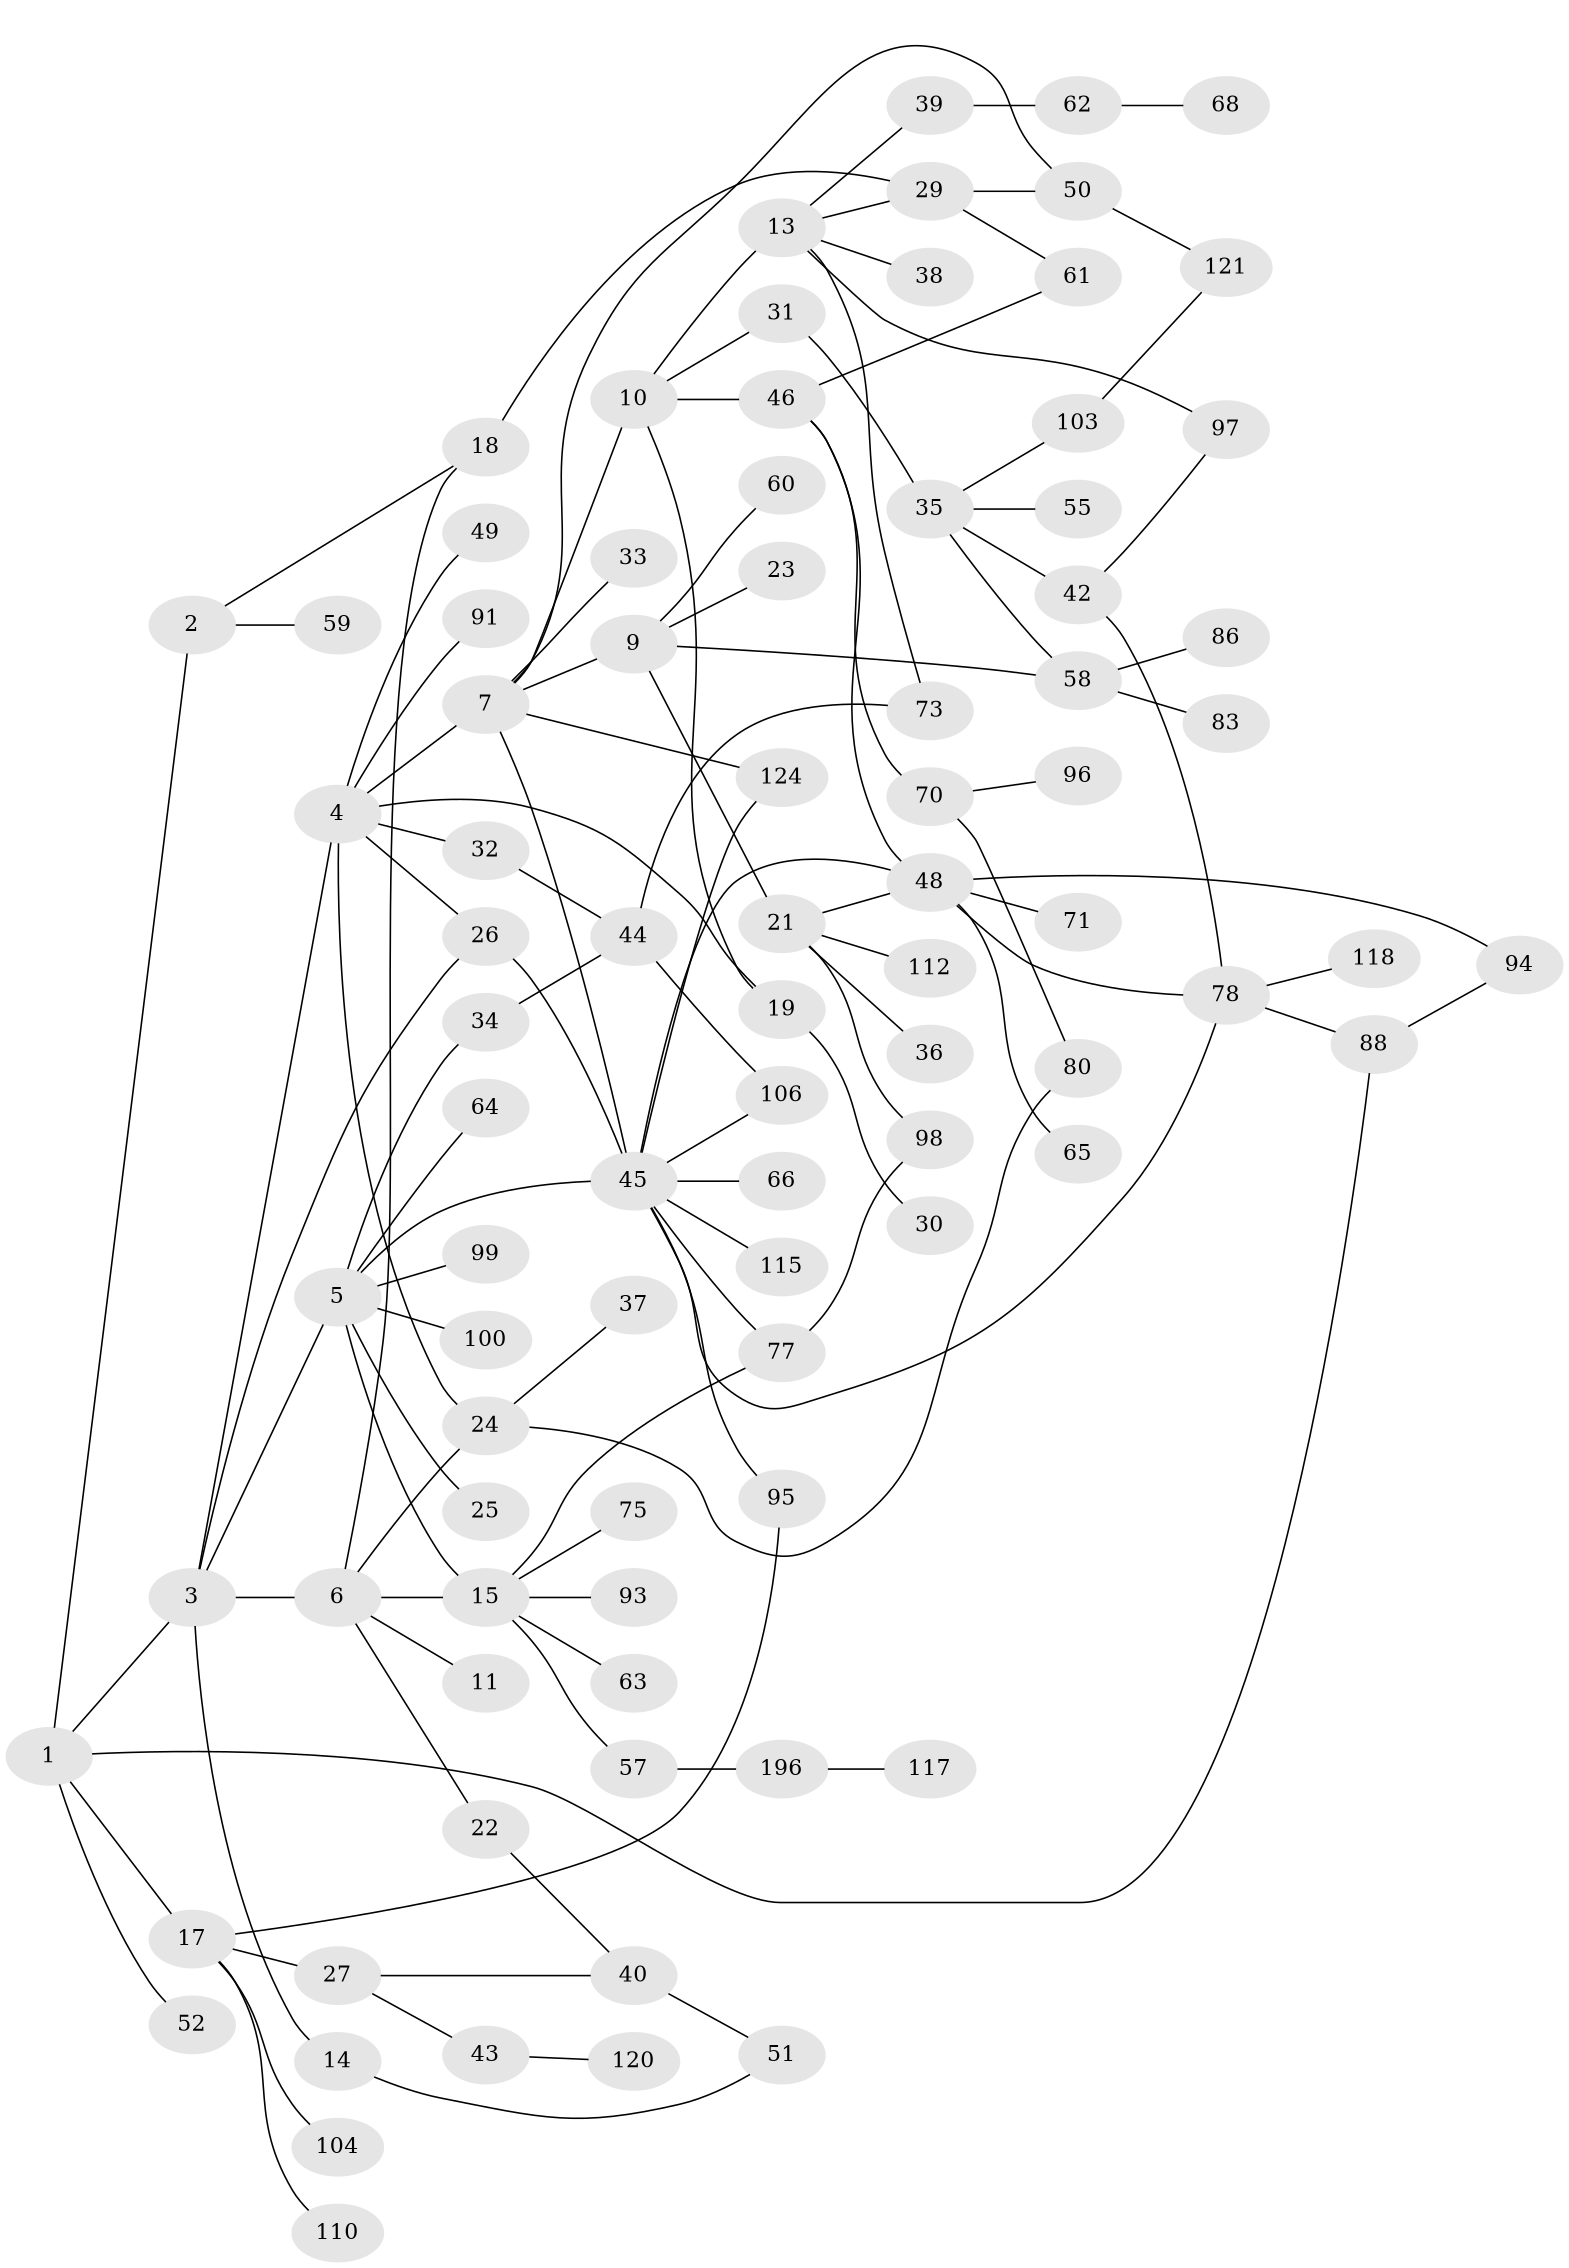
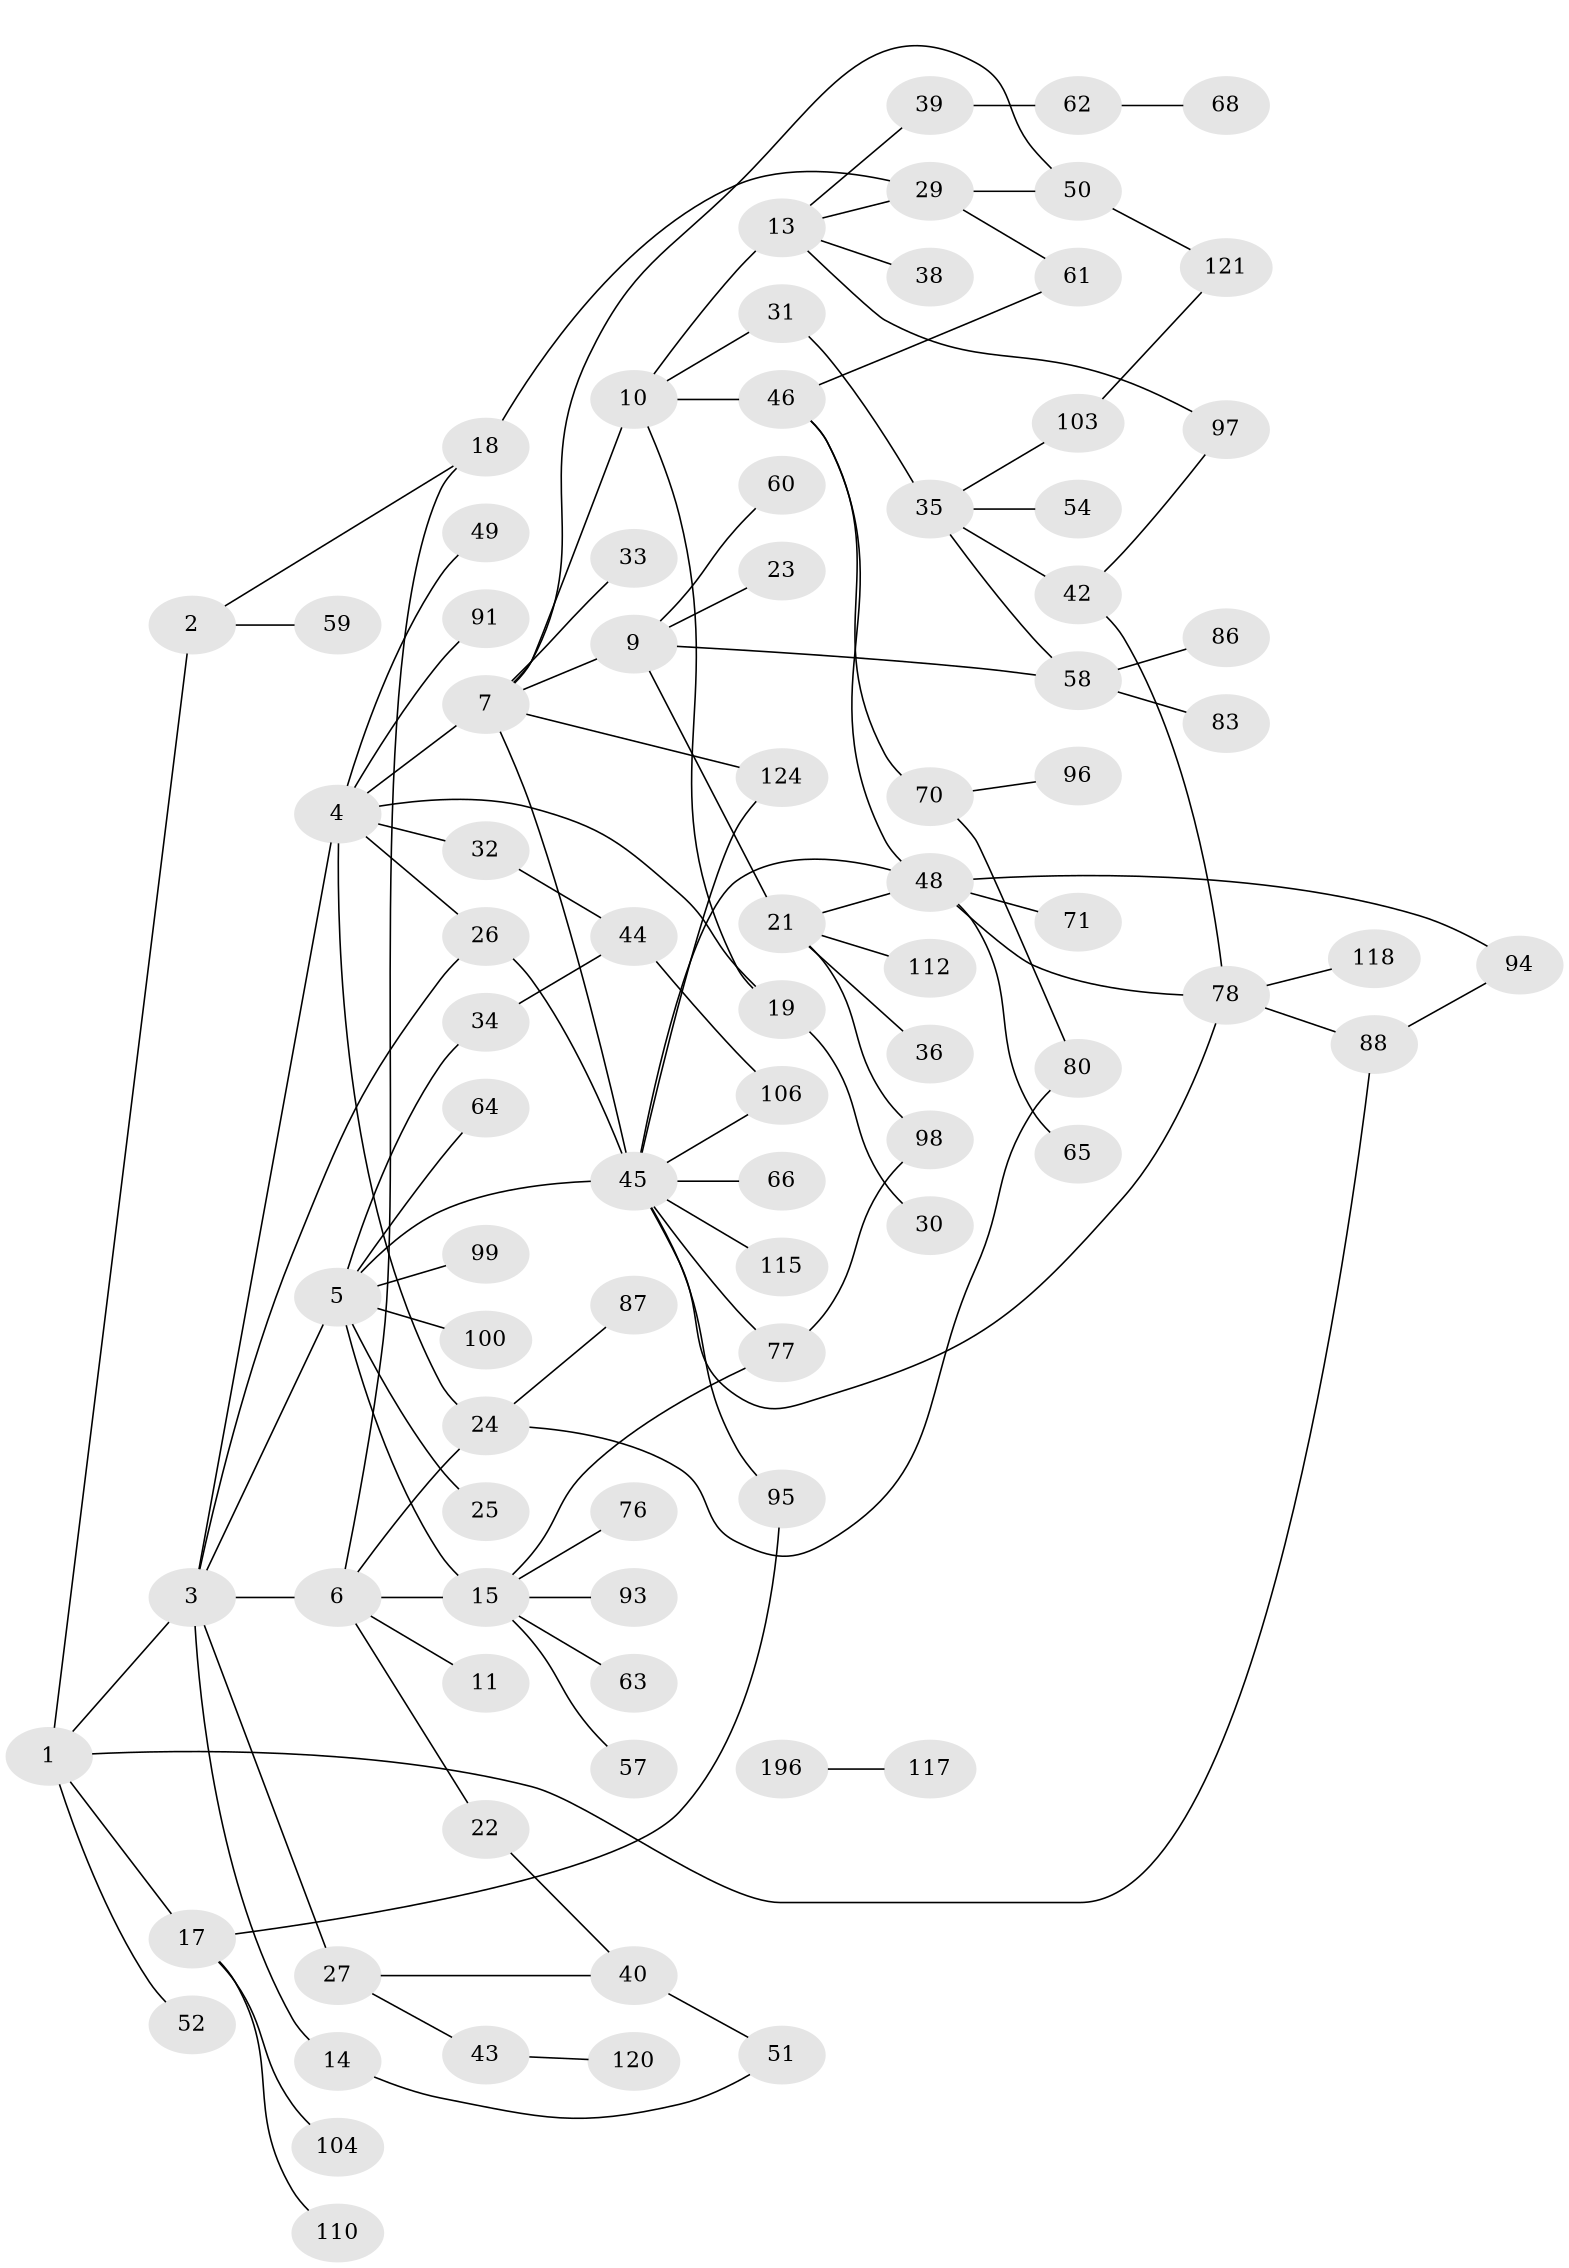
node "55": label "55" -> "54"
node "73": removed
node "37": label "37" -> "87"
node "75": label "75" -> "76"
edge "57" -- "196": removed
edge "17" -- "27": now "3" -- "27"
